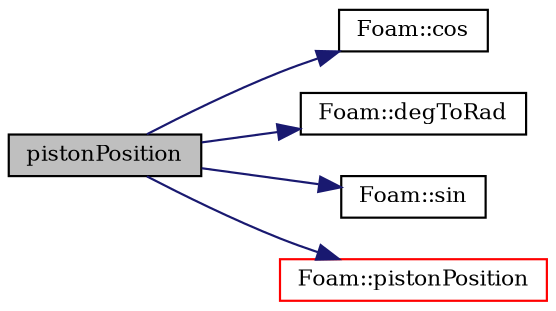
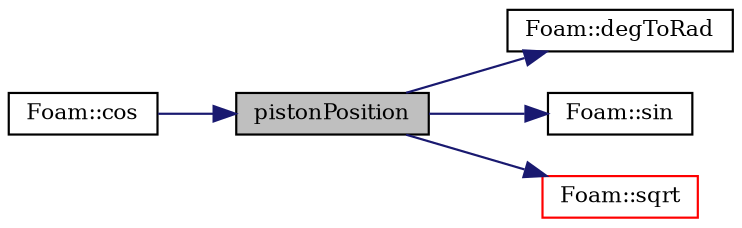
edge "pistonPosition" -> "Foam::cos": reversed
node "Foam::pistonPosition": label "Foam::pistonPosition" -> "Foam::sqrt"
